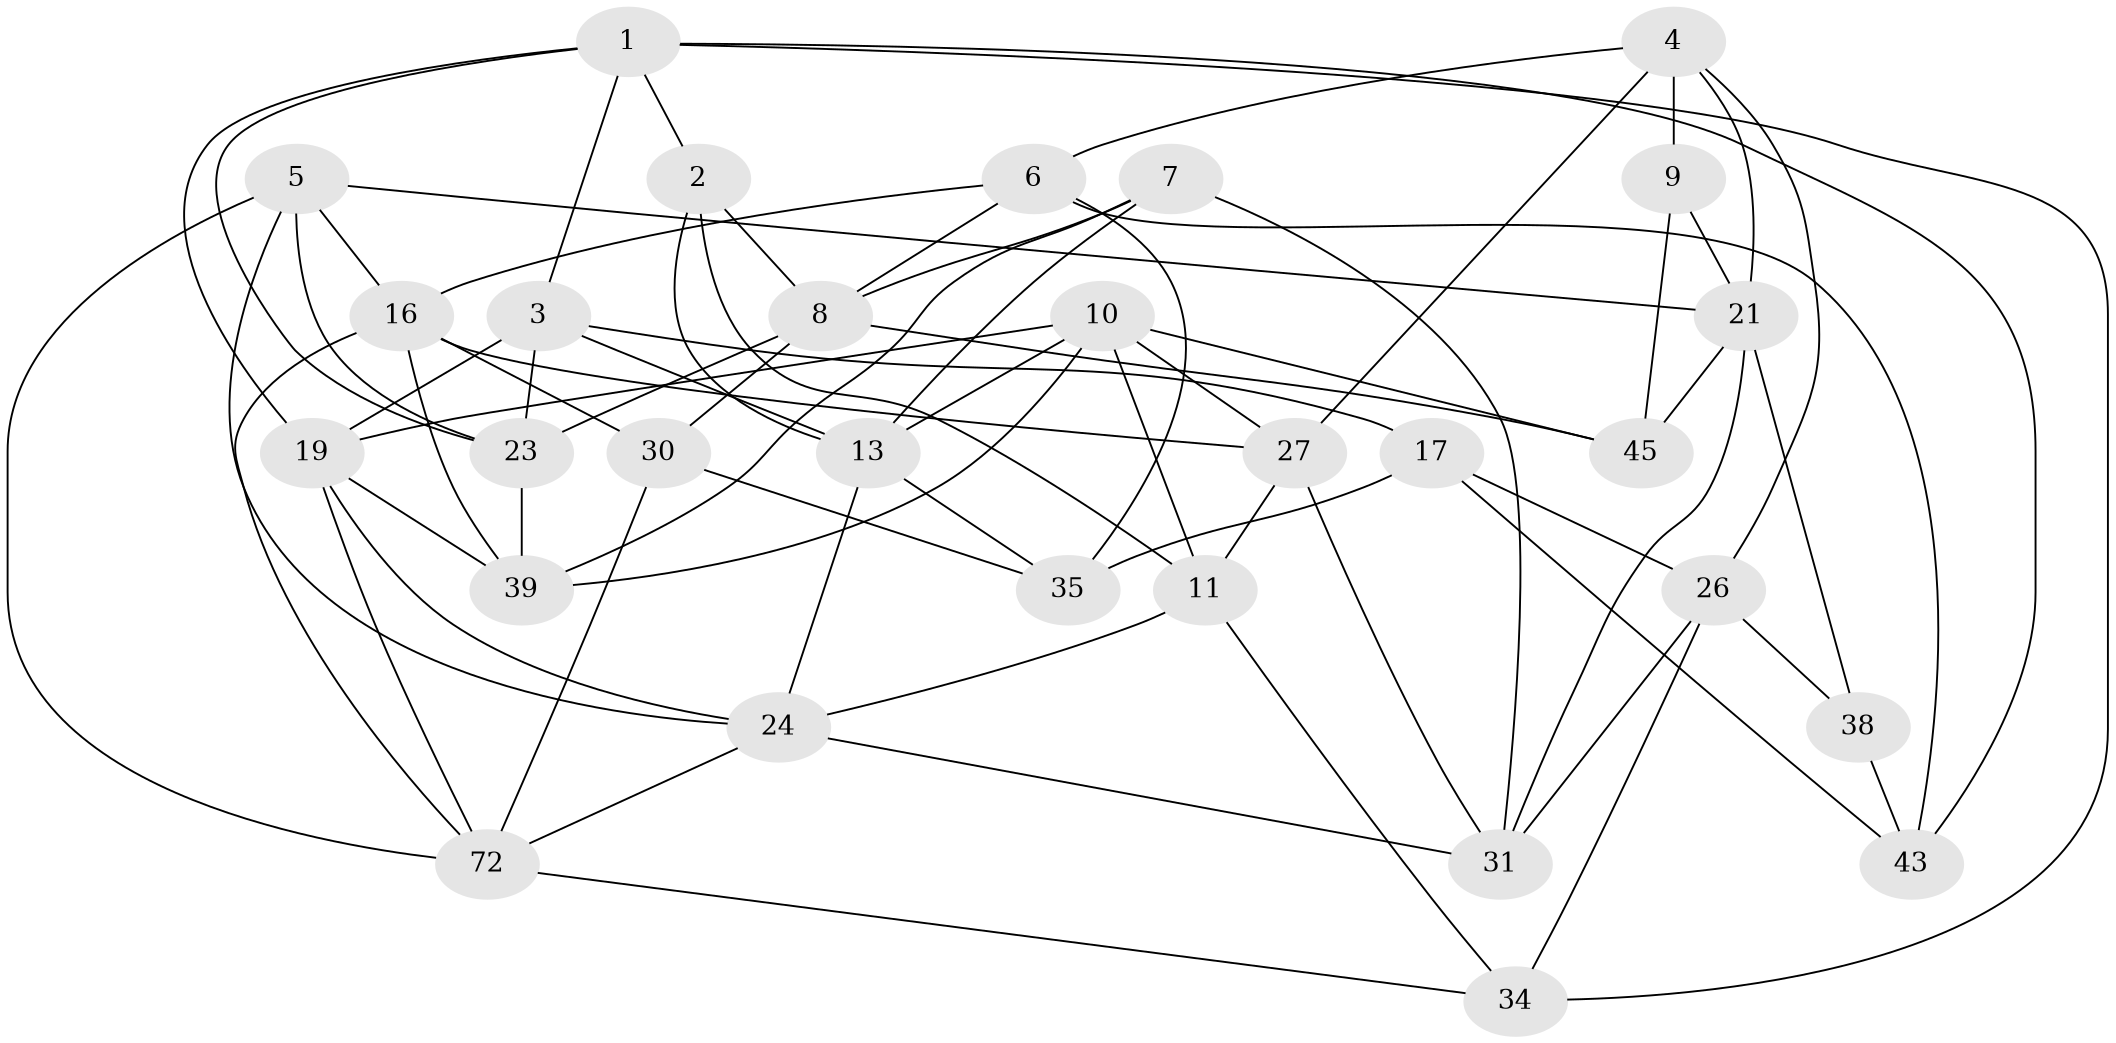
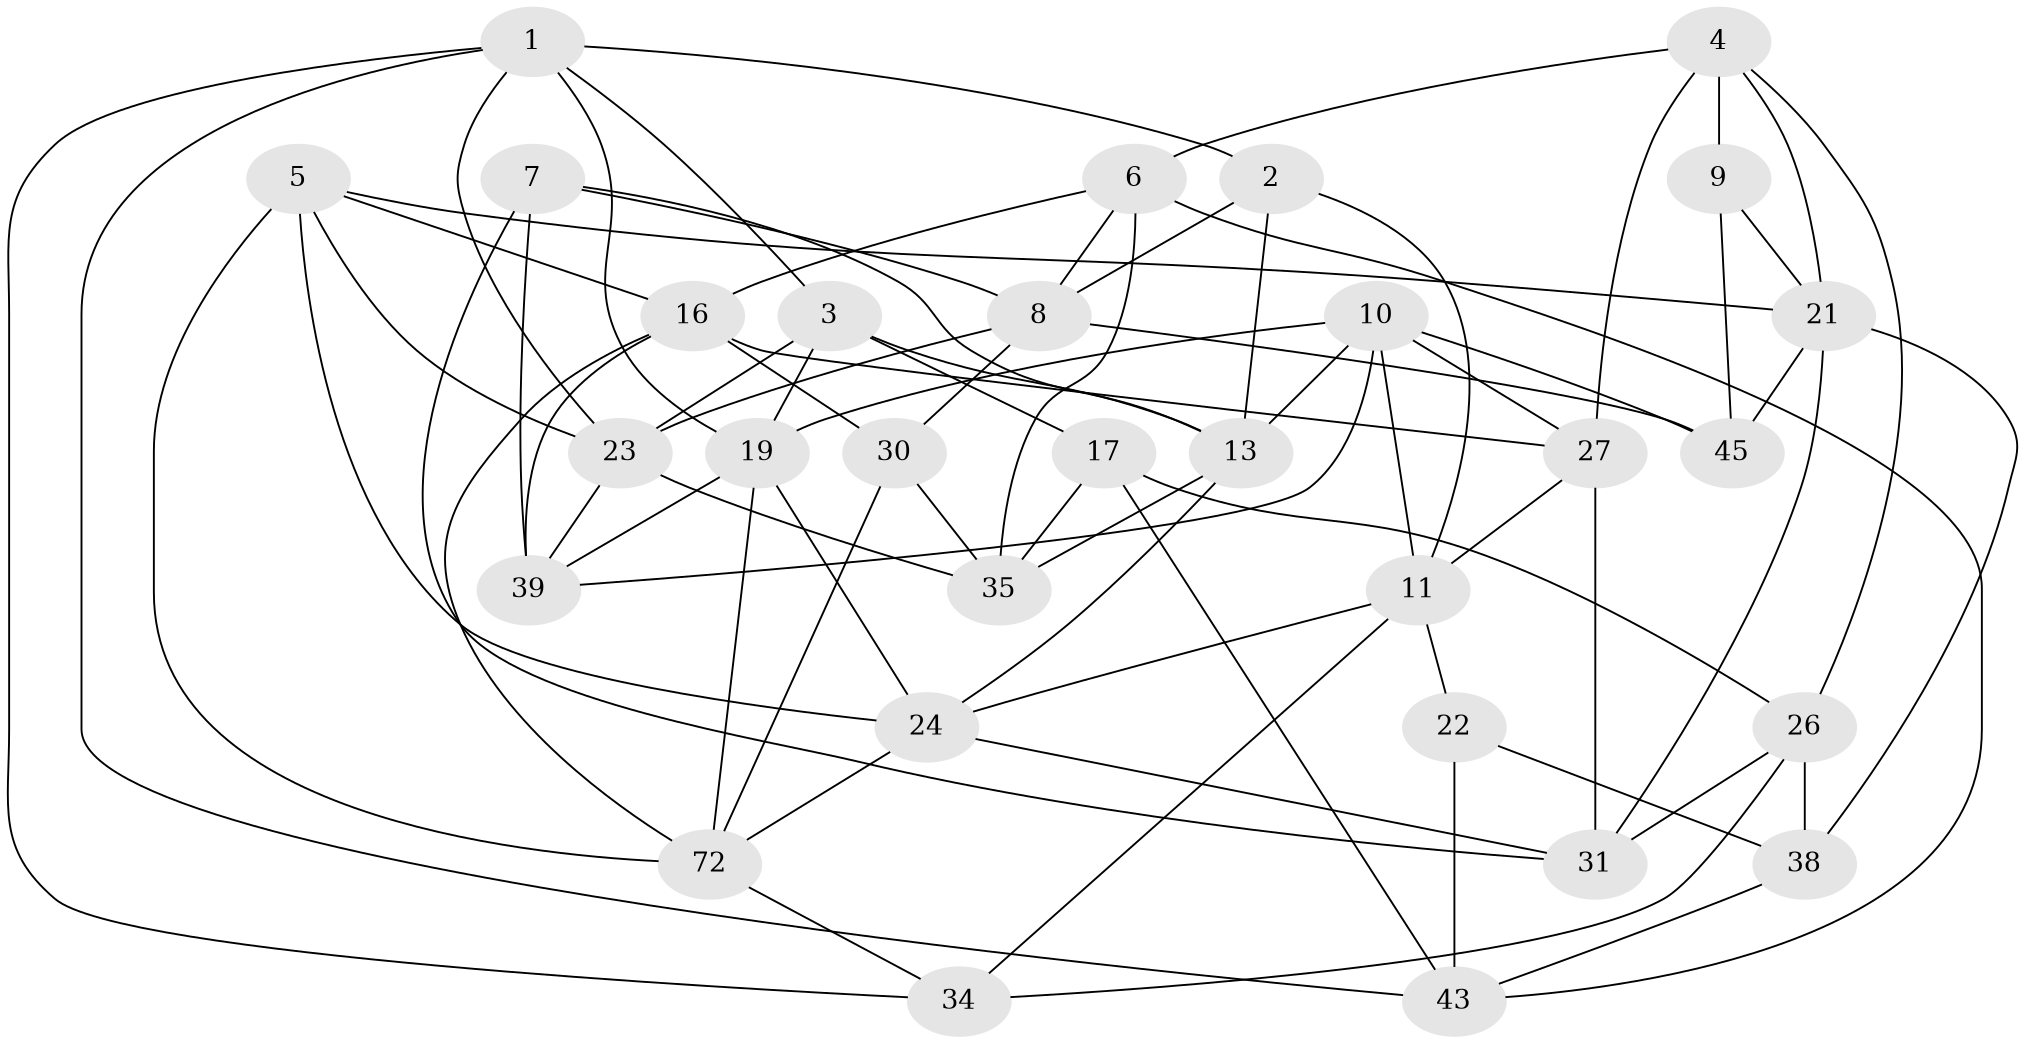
edge "23" -- "35": added
node "22": added
